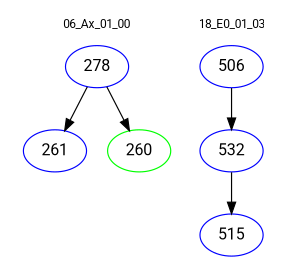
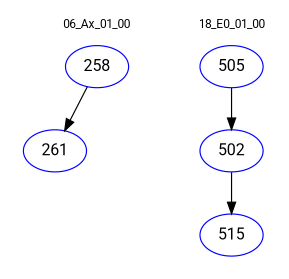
cluster "18_E0_01_03": label "18_E0_01_03" -> "18_E0_01_00"
node "278": label "278" -> "258"
node "506": label "506" -> "505"
node "260": removed
node "532": label "532" -> "502"
